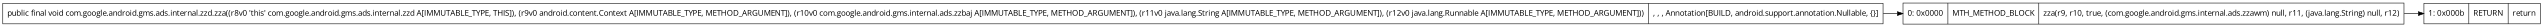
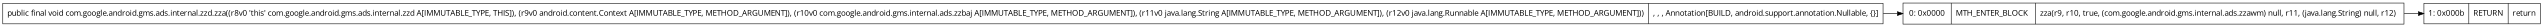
node "0: 0x0000": text "MTH_METHOD_BLOCK" -> "MTH_ENTER_BLOCK"
